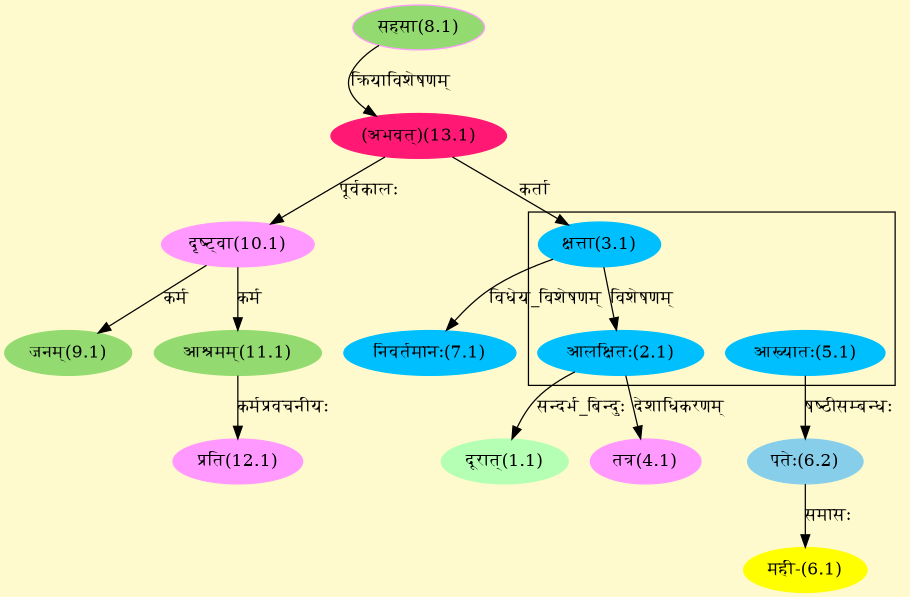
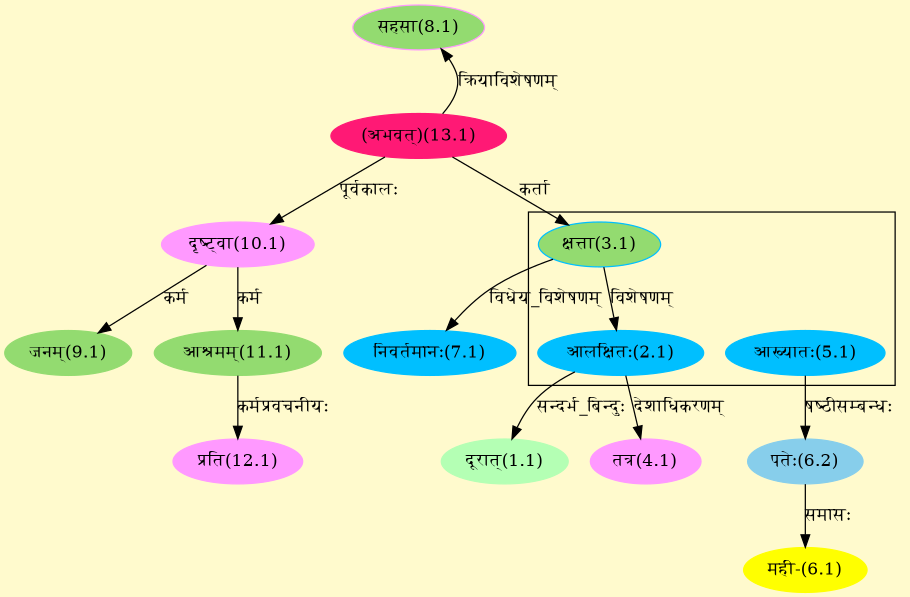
edge "सहसा(8.1)" -> "(अभवत्)(13.1)": reversed
node "क्षत्ता(3.1)": fillcolor #00bfff -> #93db70
